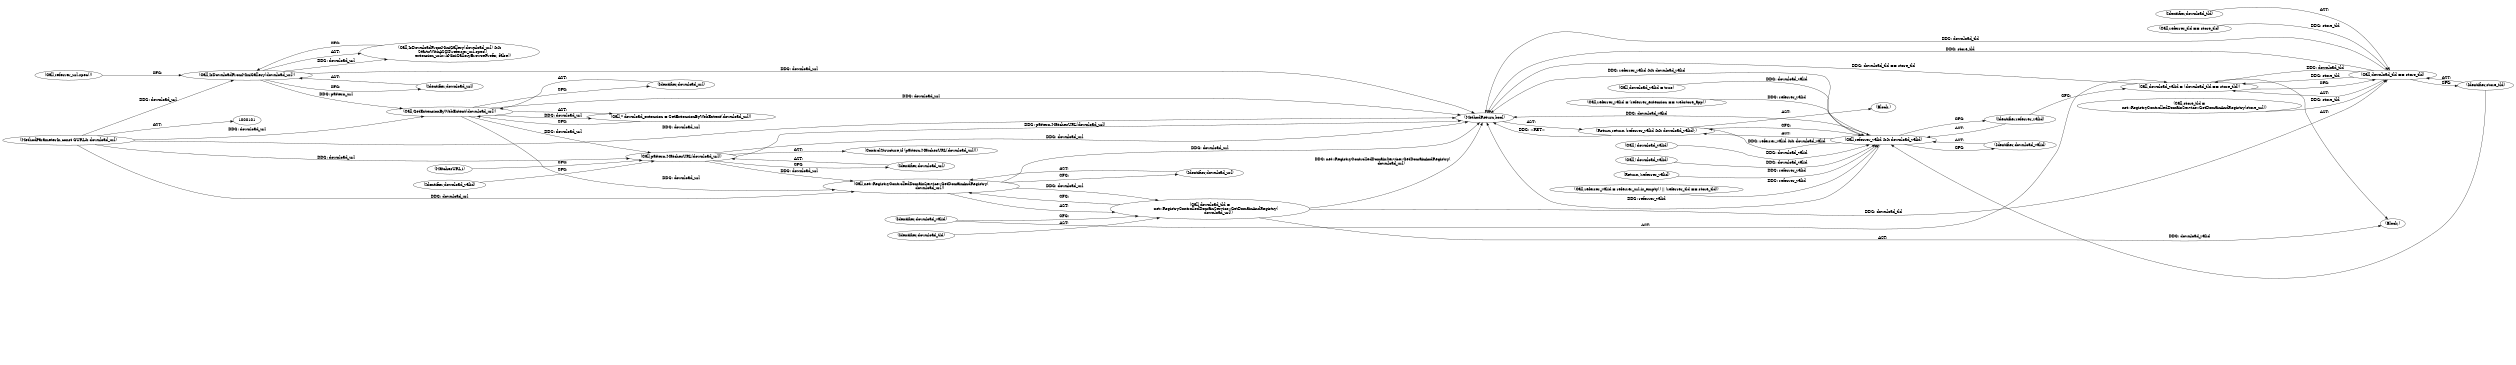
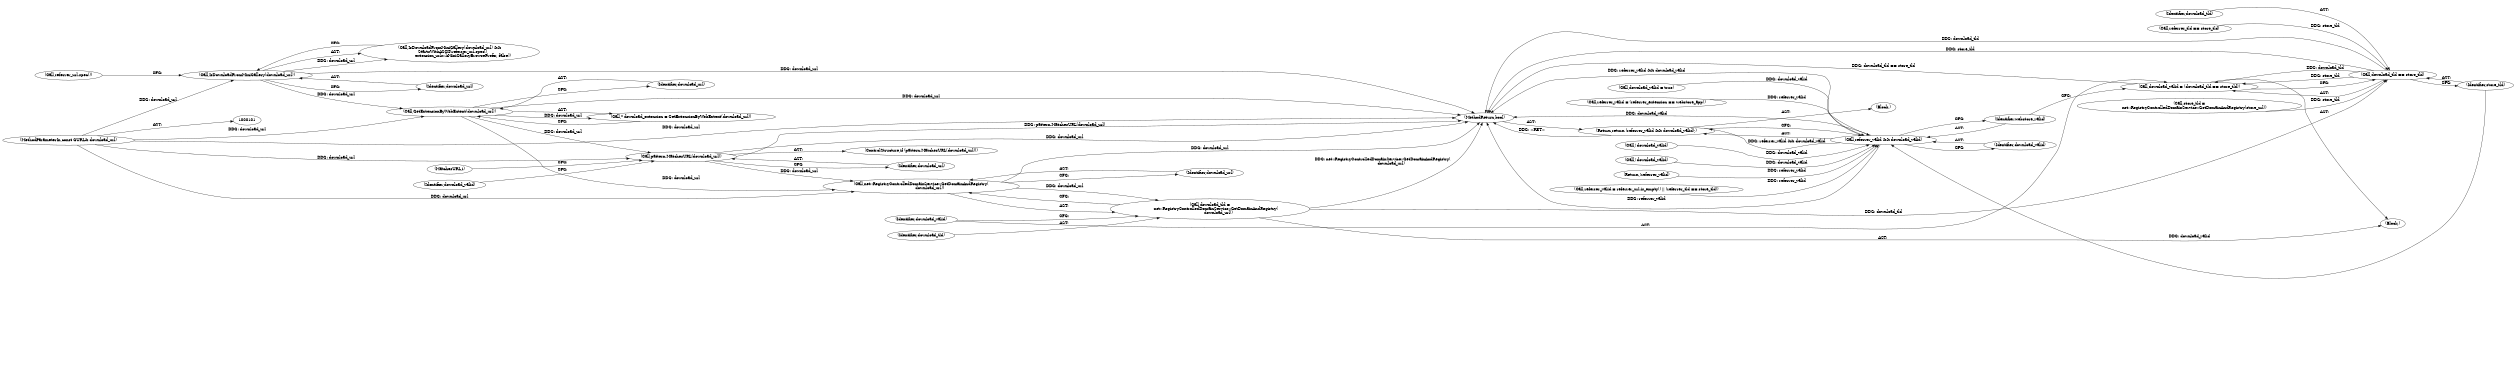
edge "(Call,IsDownloadFromMiniGallery(download_url))" -> "(Call,GetExtensionByWebExtent(download_url))": label "DDG: pattern_url" -> "DDG: download_url"
node "(Identifier,referrer_valid)": label "(Identifier,referrer_valid)" -> "(Identifier,webstore_valid)"
